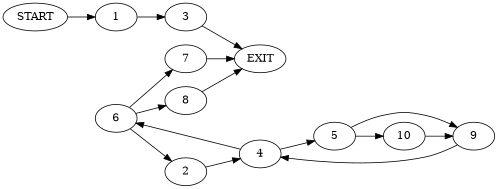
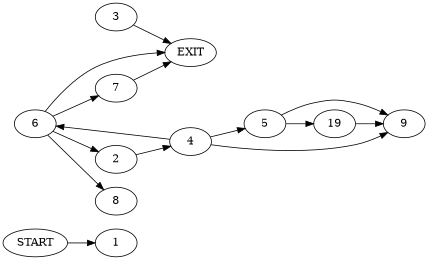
edge "1" -> "3": removed
edge "8" -> "EXIT": now "6" -> "EXIT"
node "10": label "10" -> "19"
edge "9" -> "4": reversed
